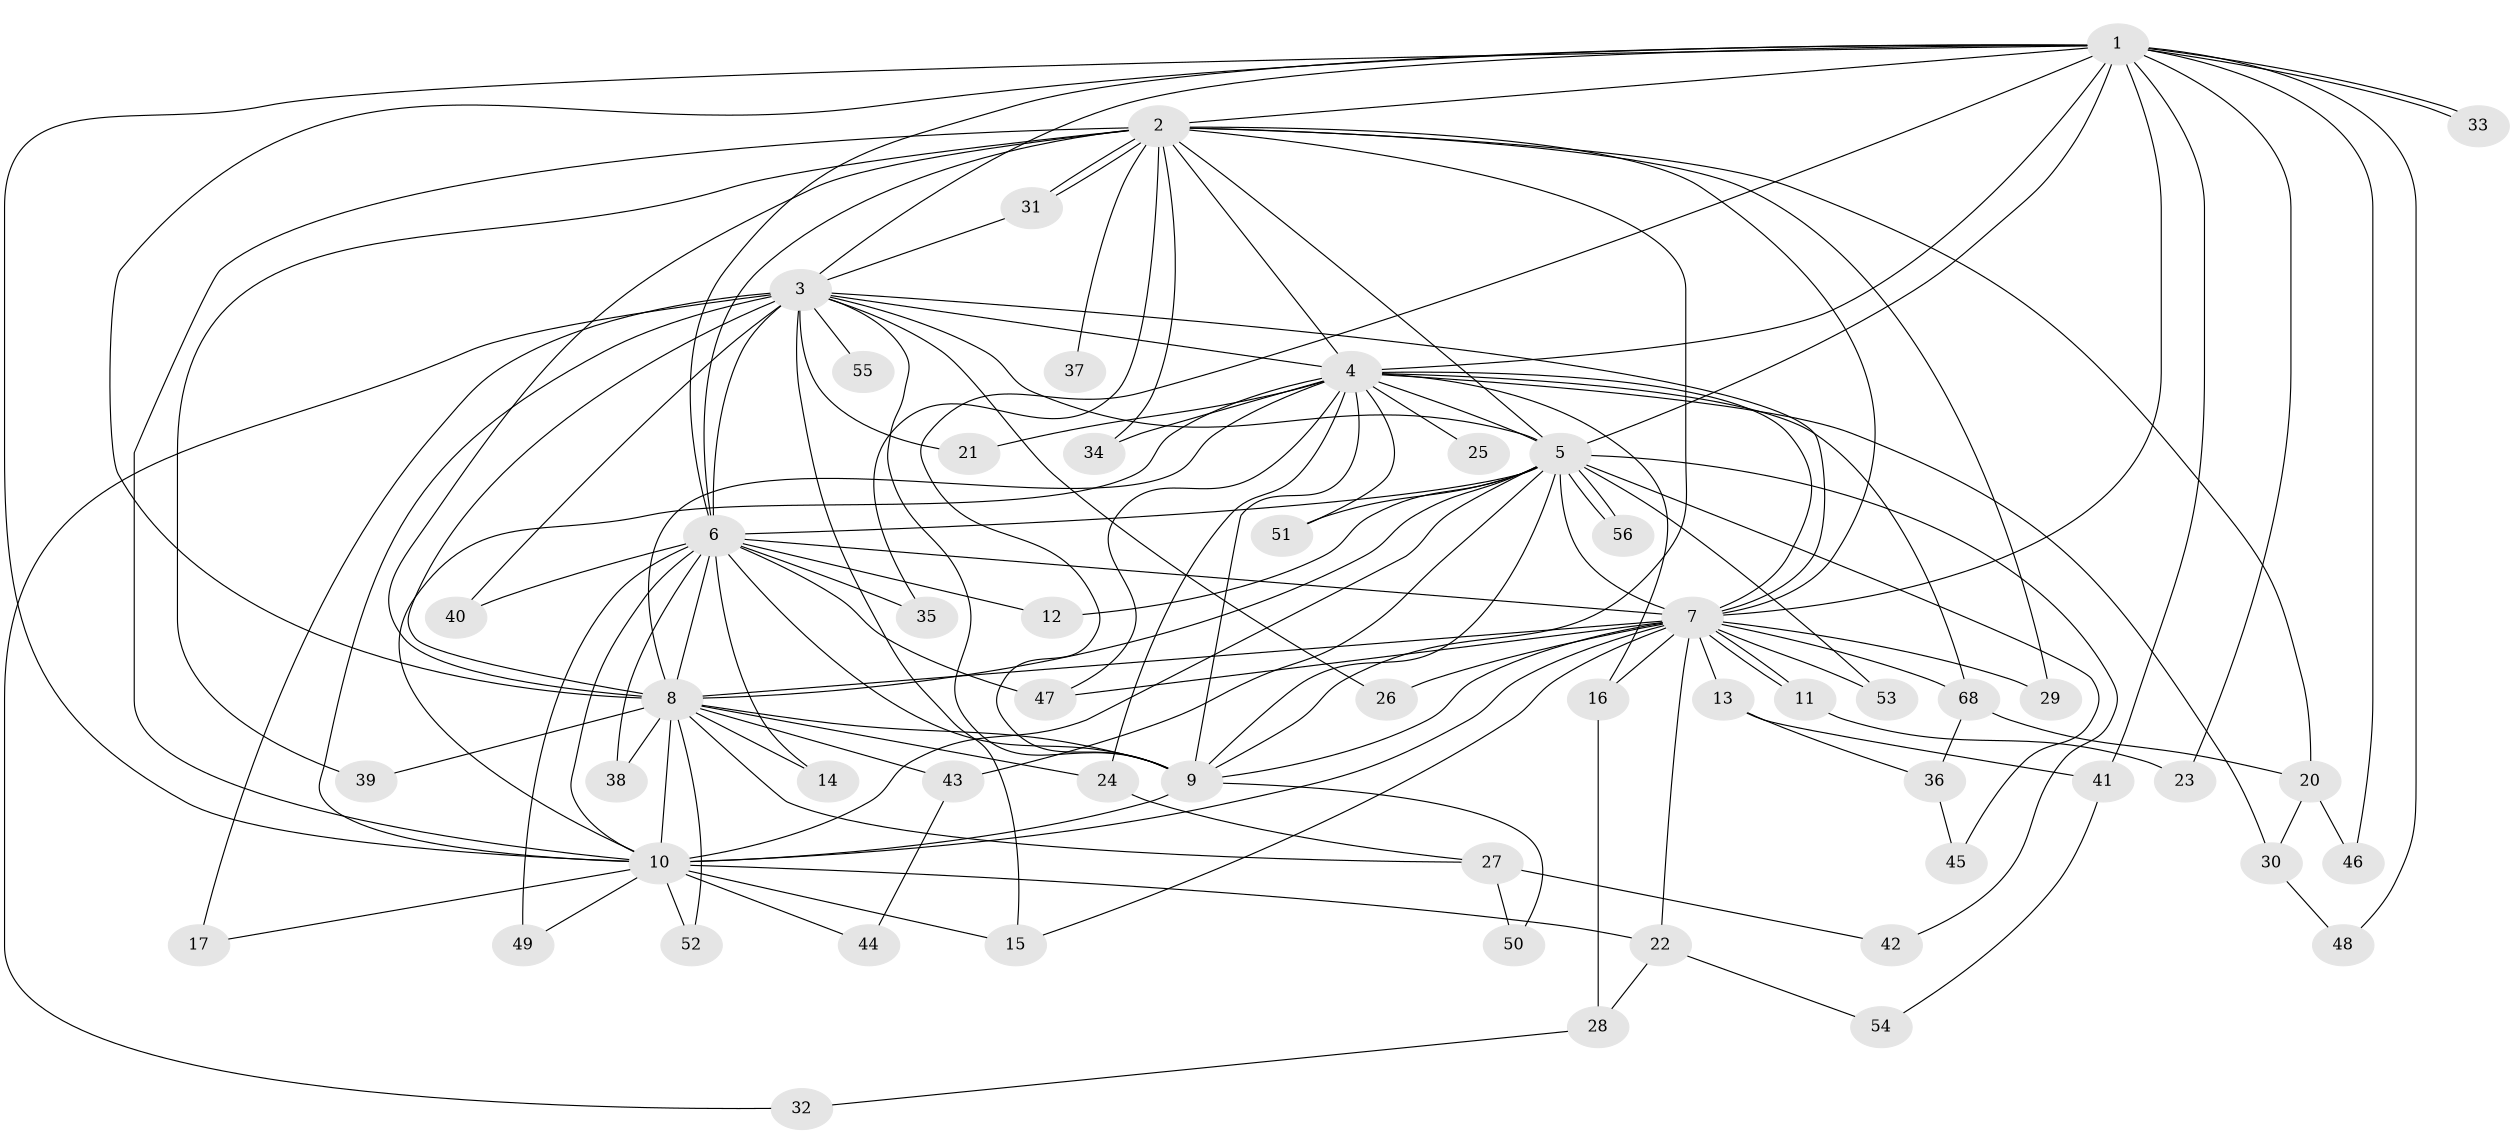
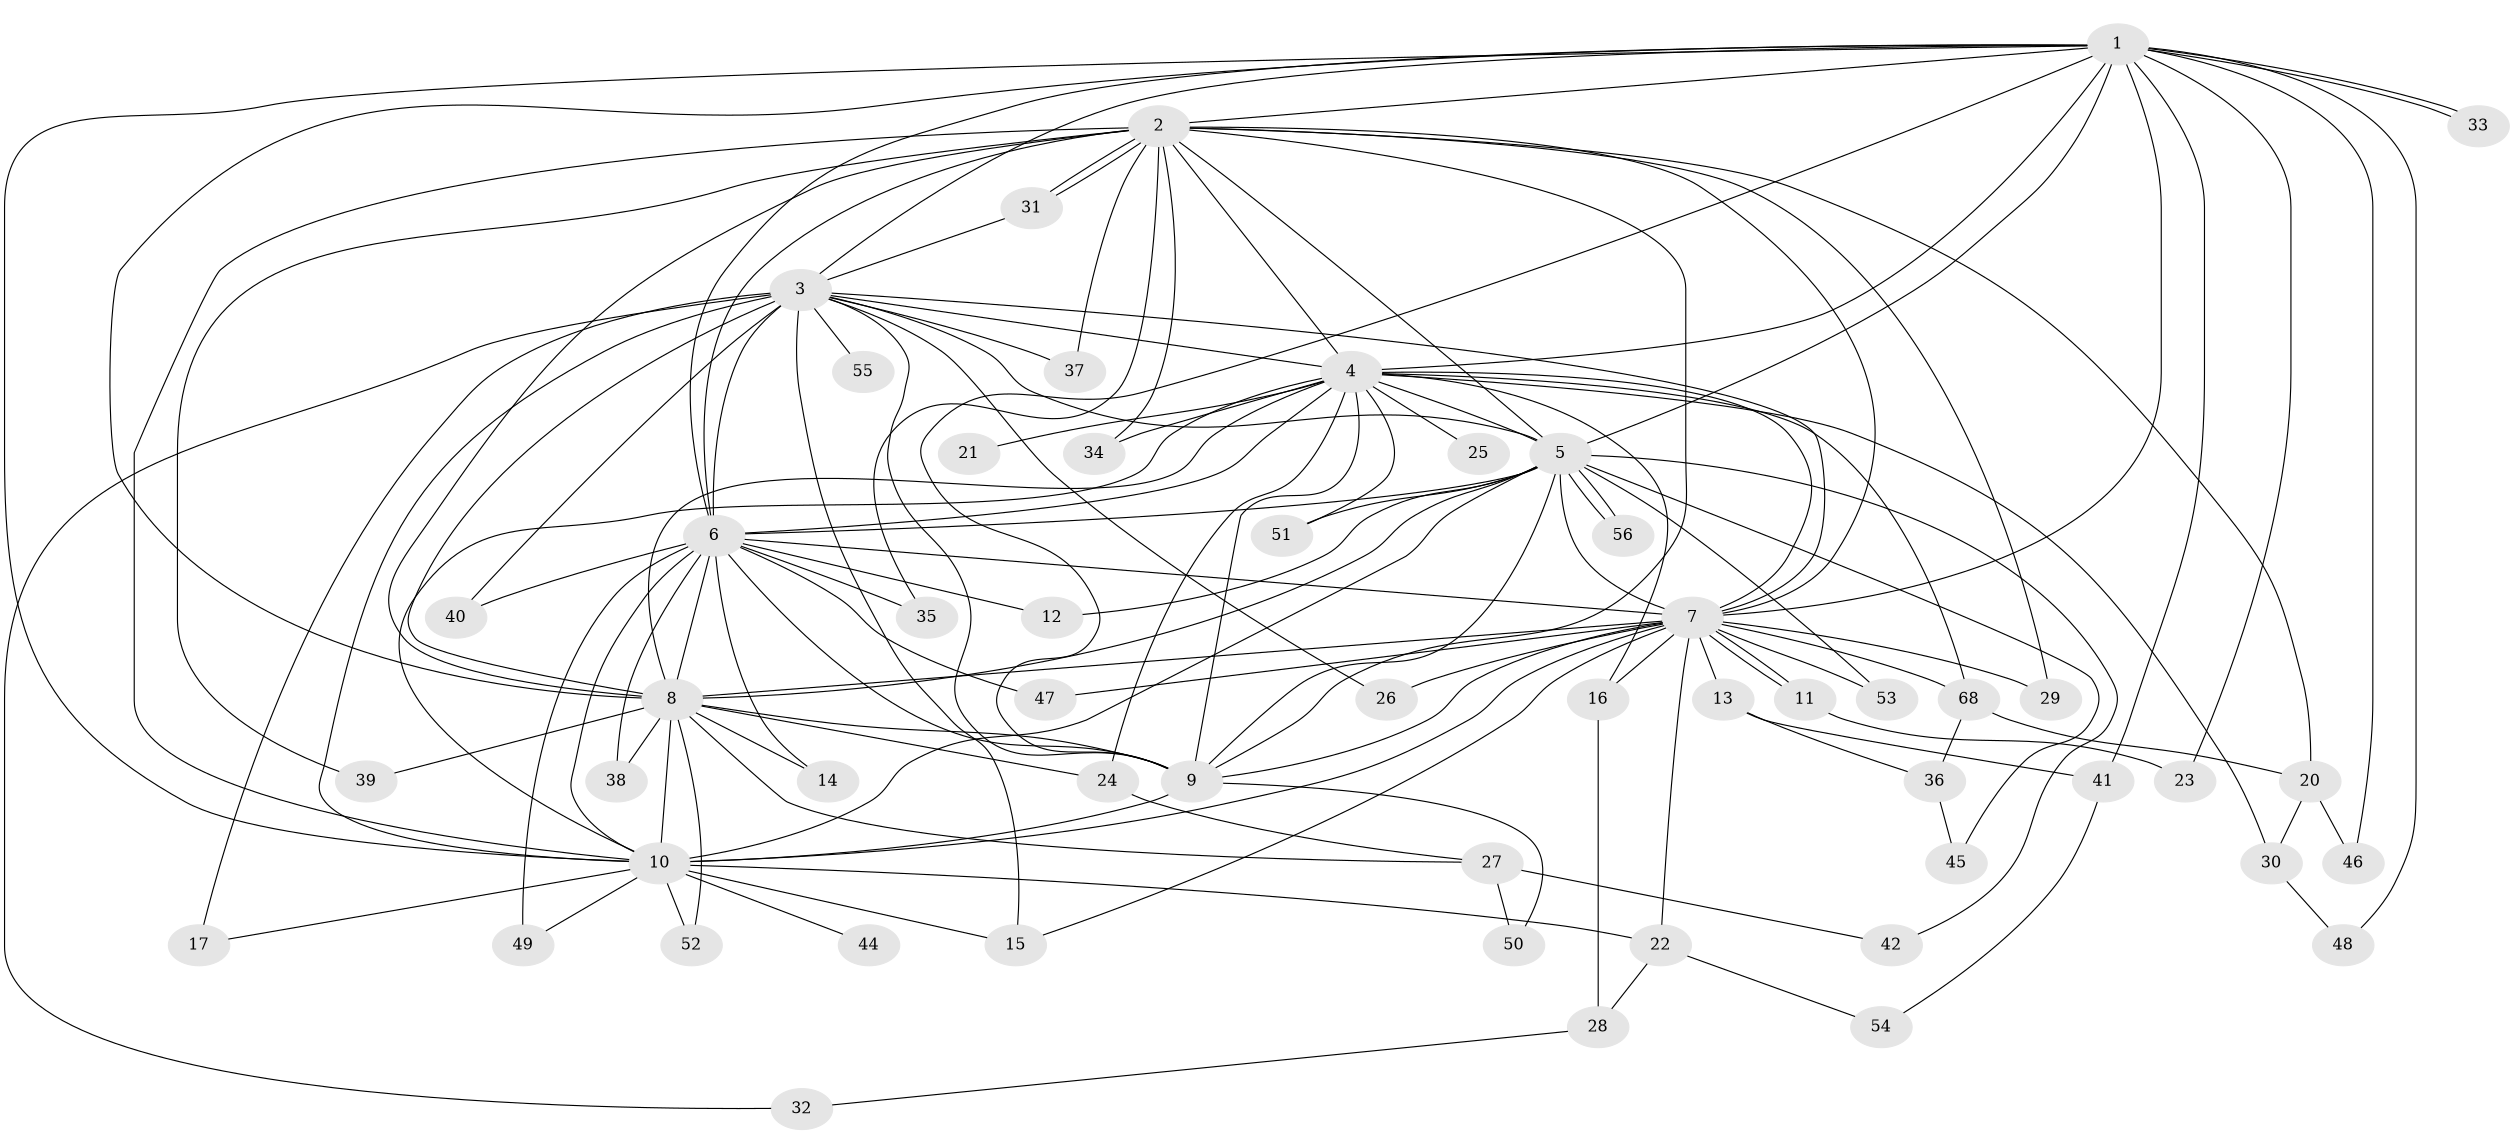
edge "3" -- "21": now "3" -- "37"
edge "4" -- "47": now "4" -- "6"
node "43": removed
